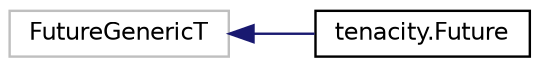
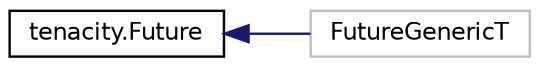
edge "tenacity.Future" -> "FutureGenericT": reversed
